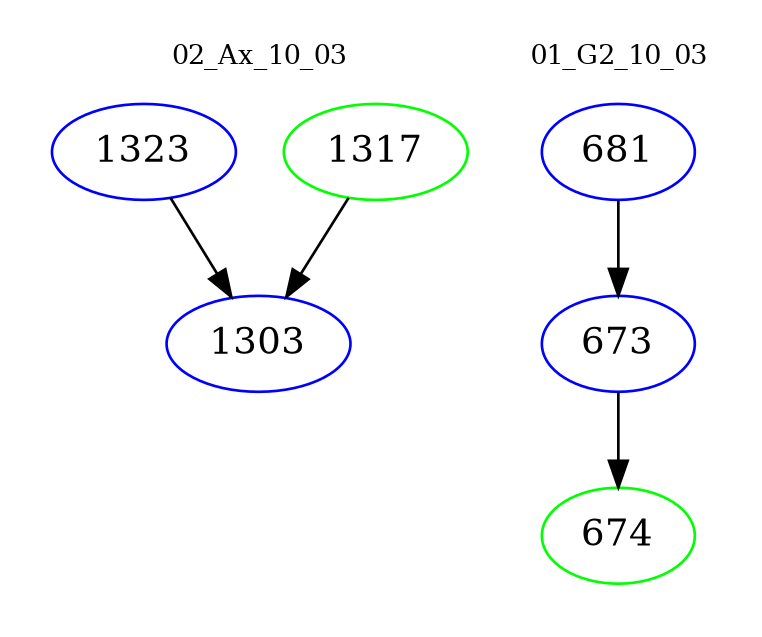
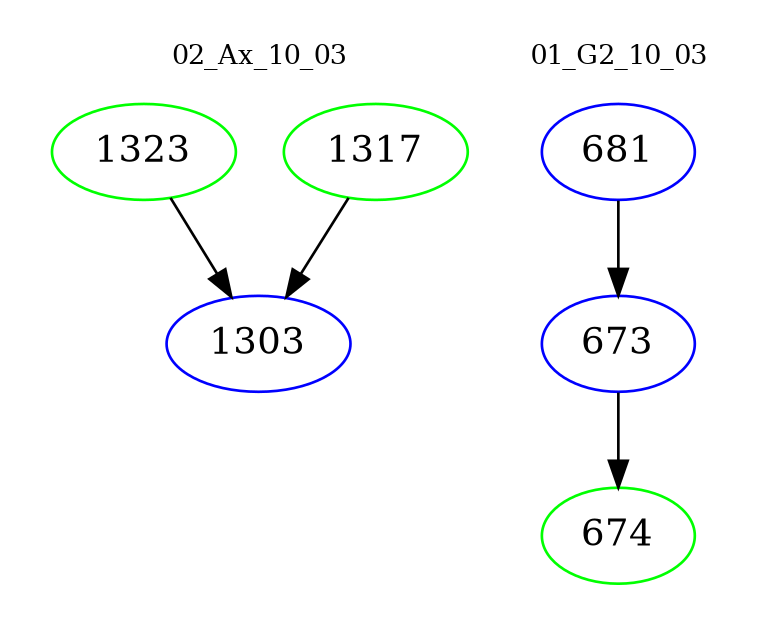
node "1323": color blue -> green
